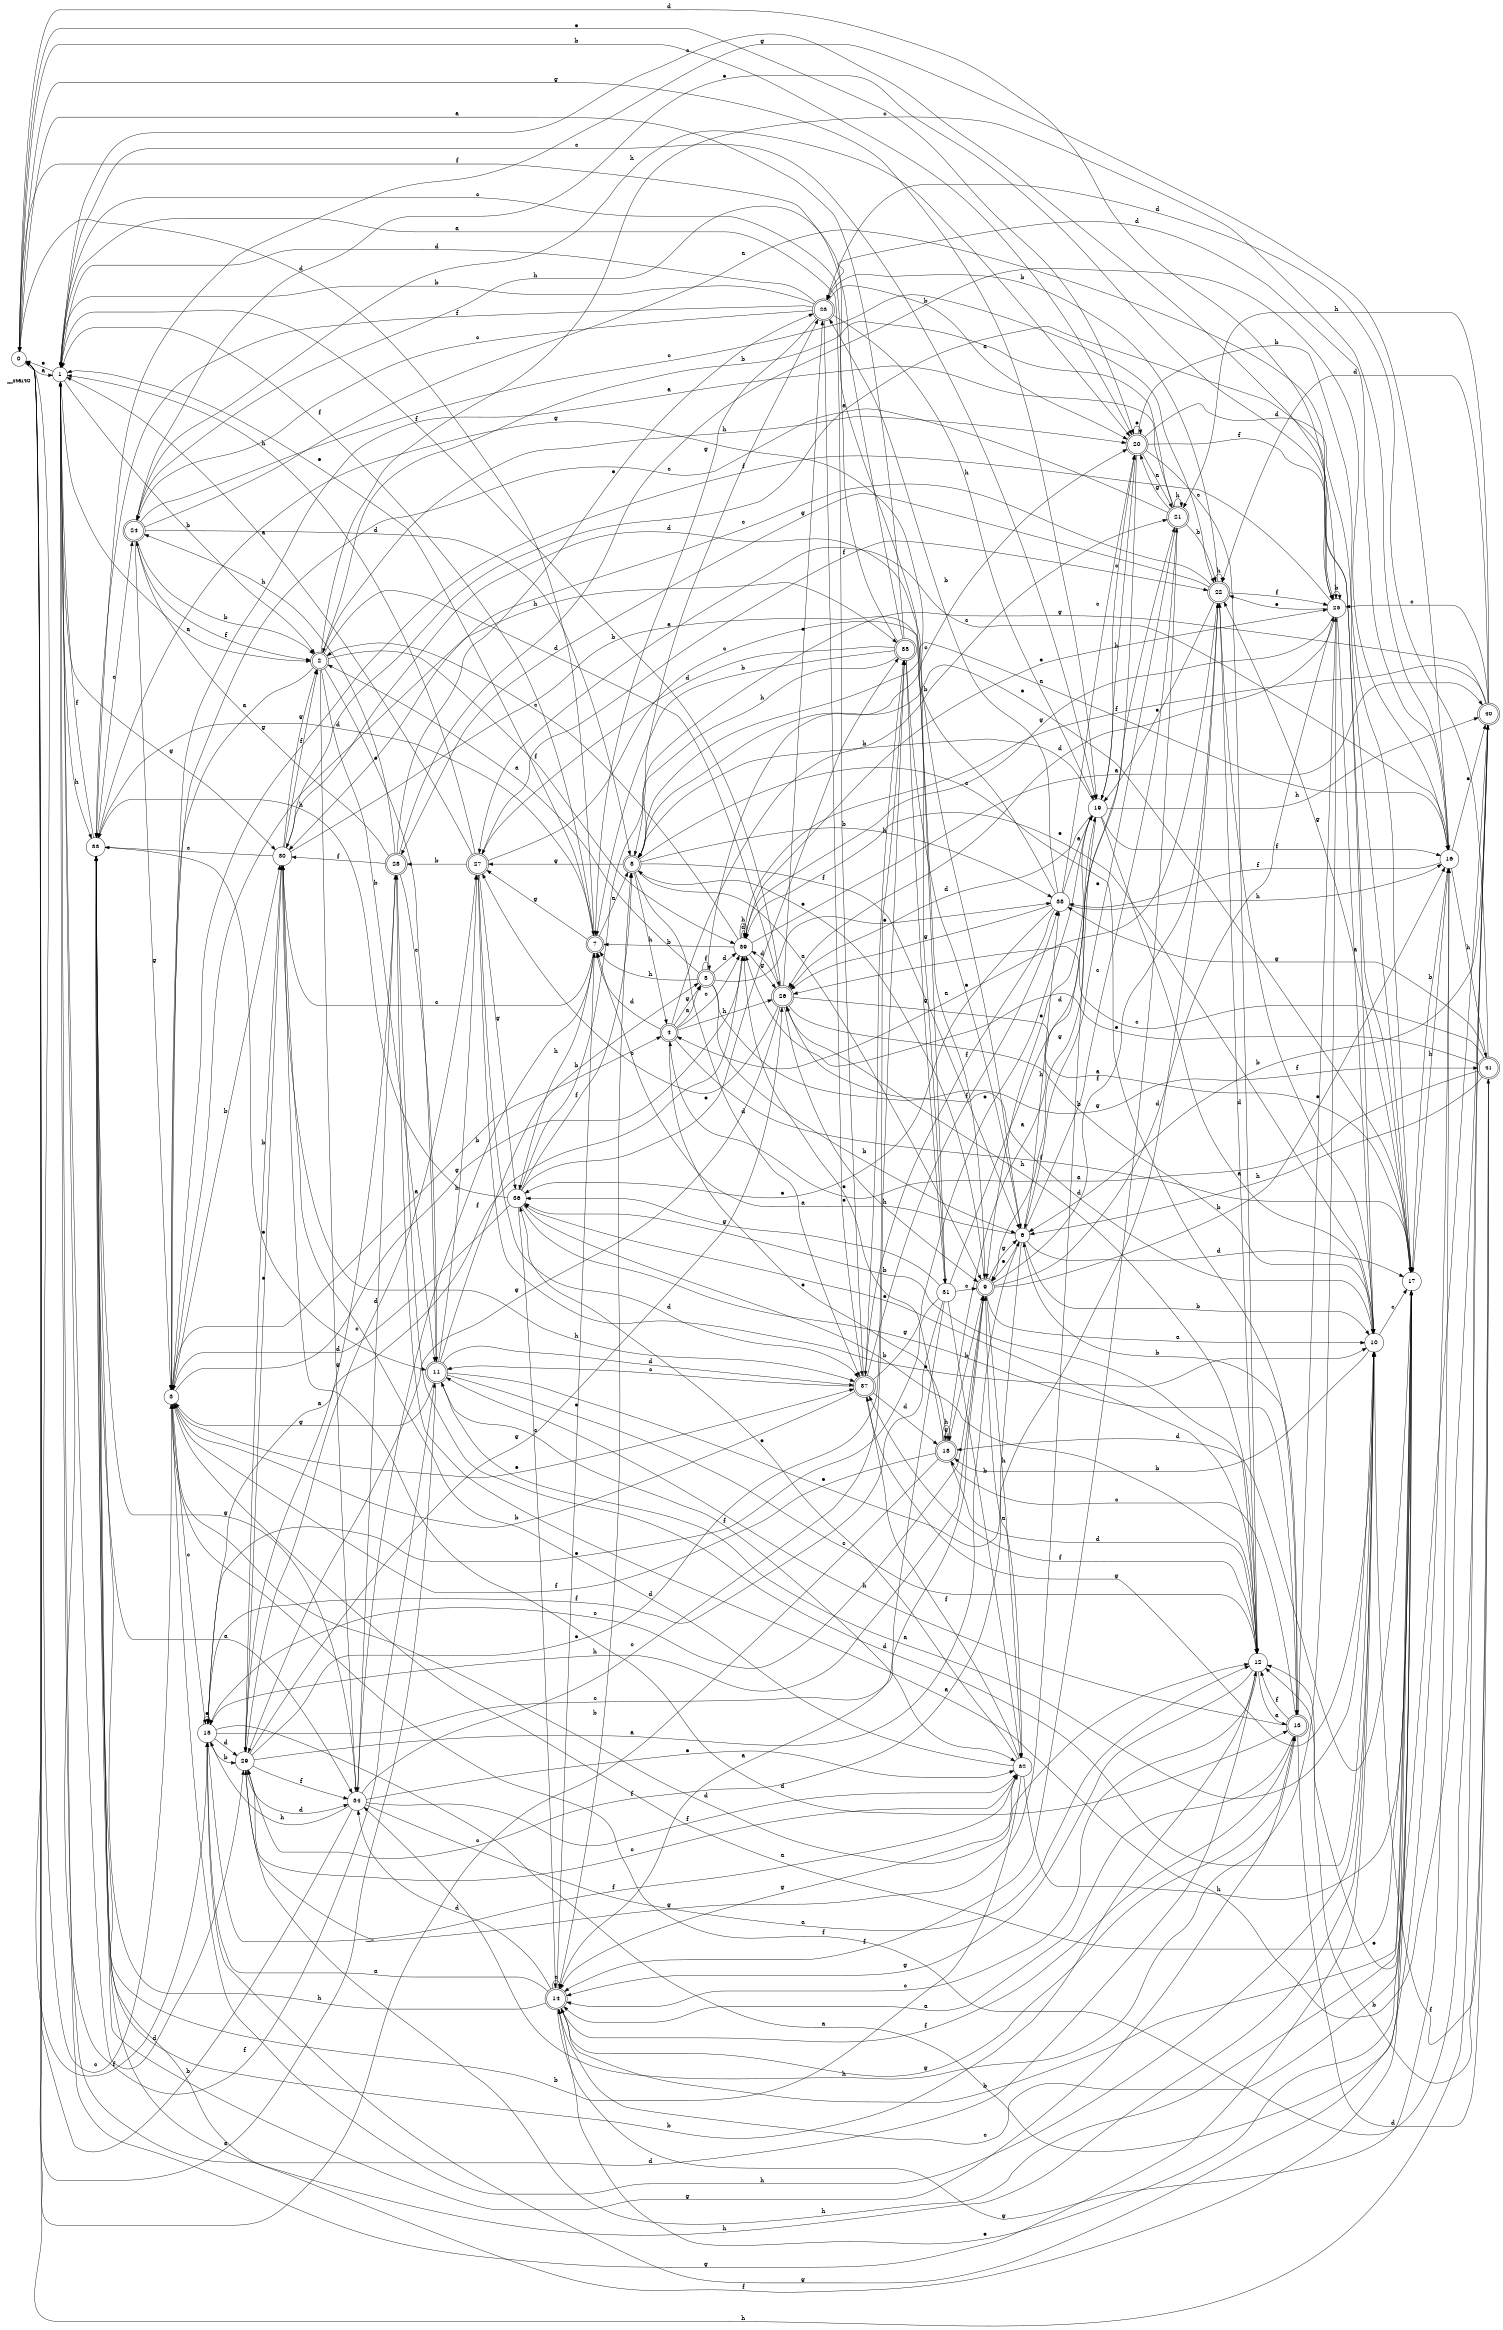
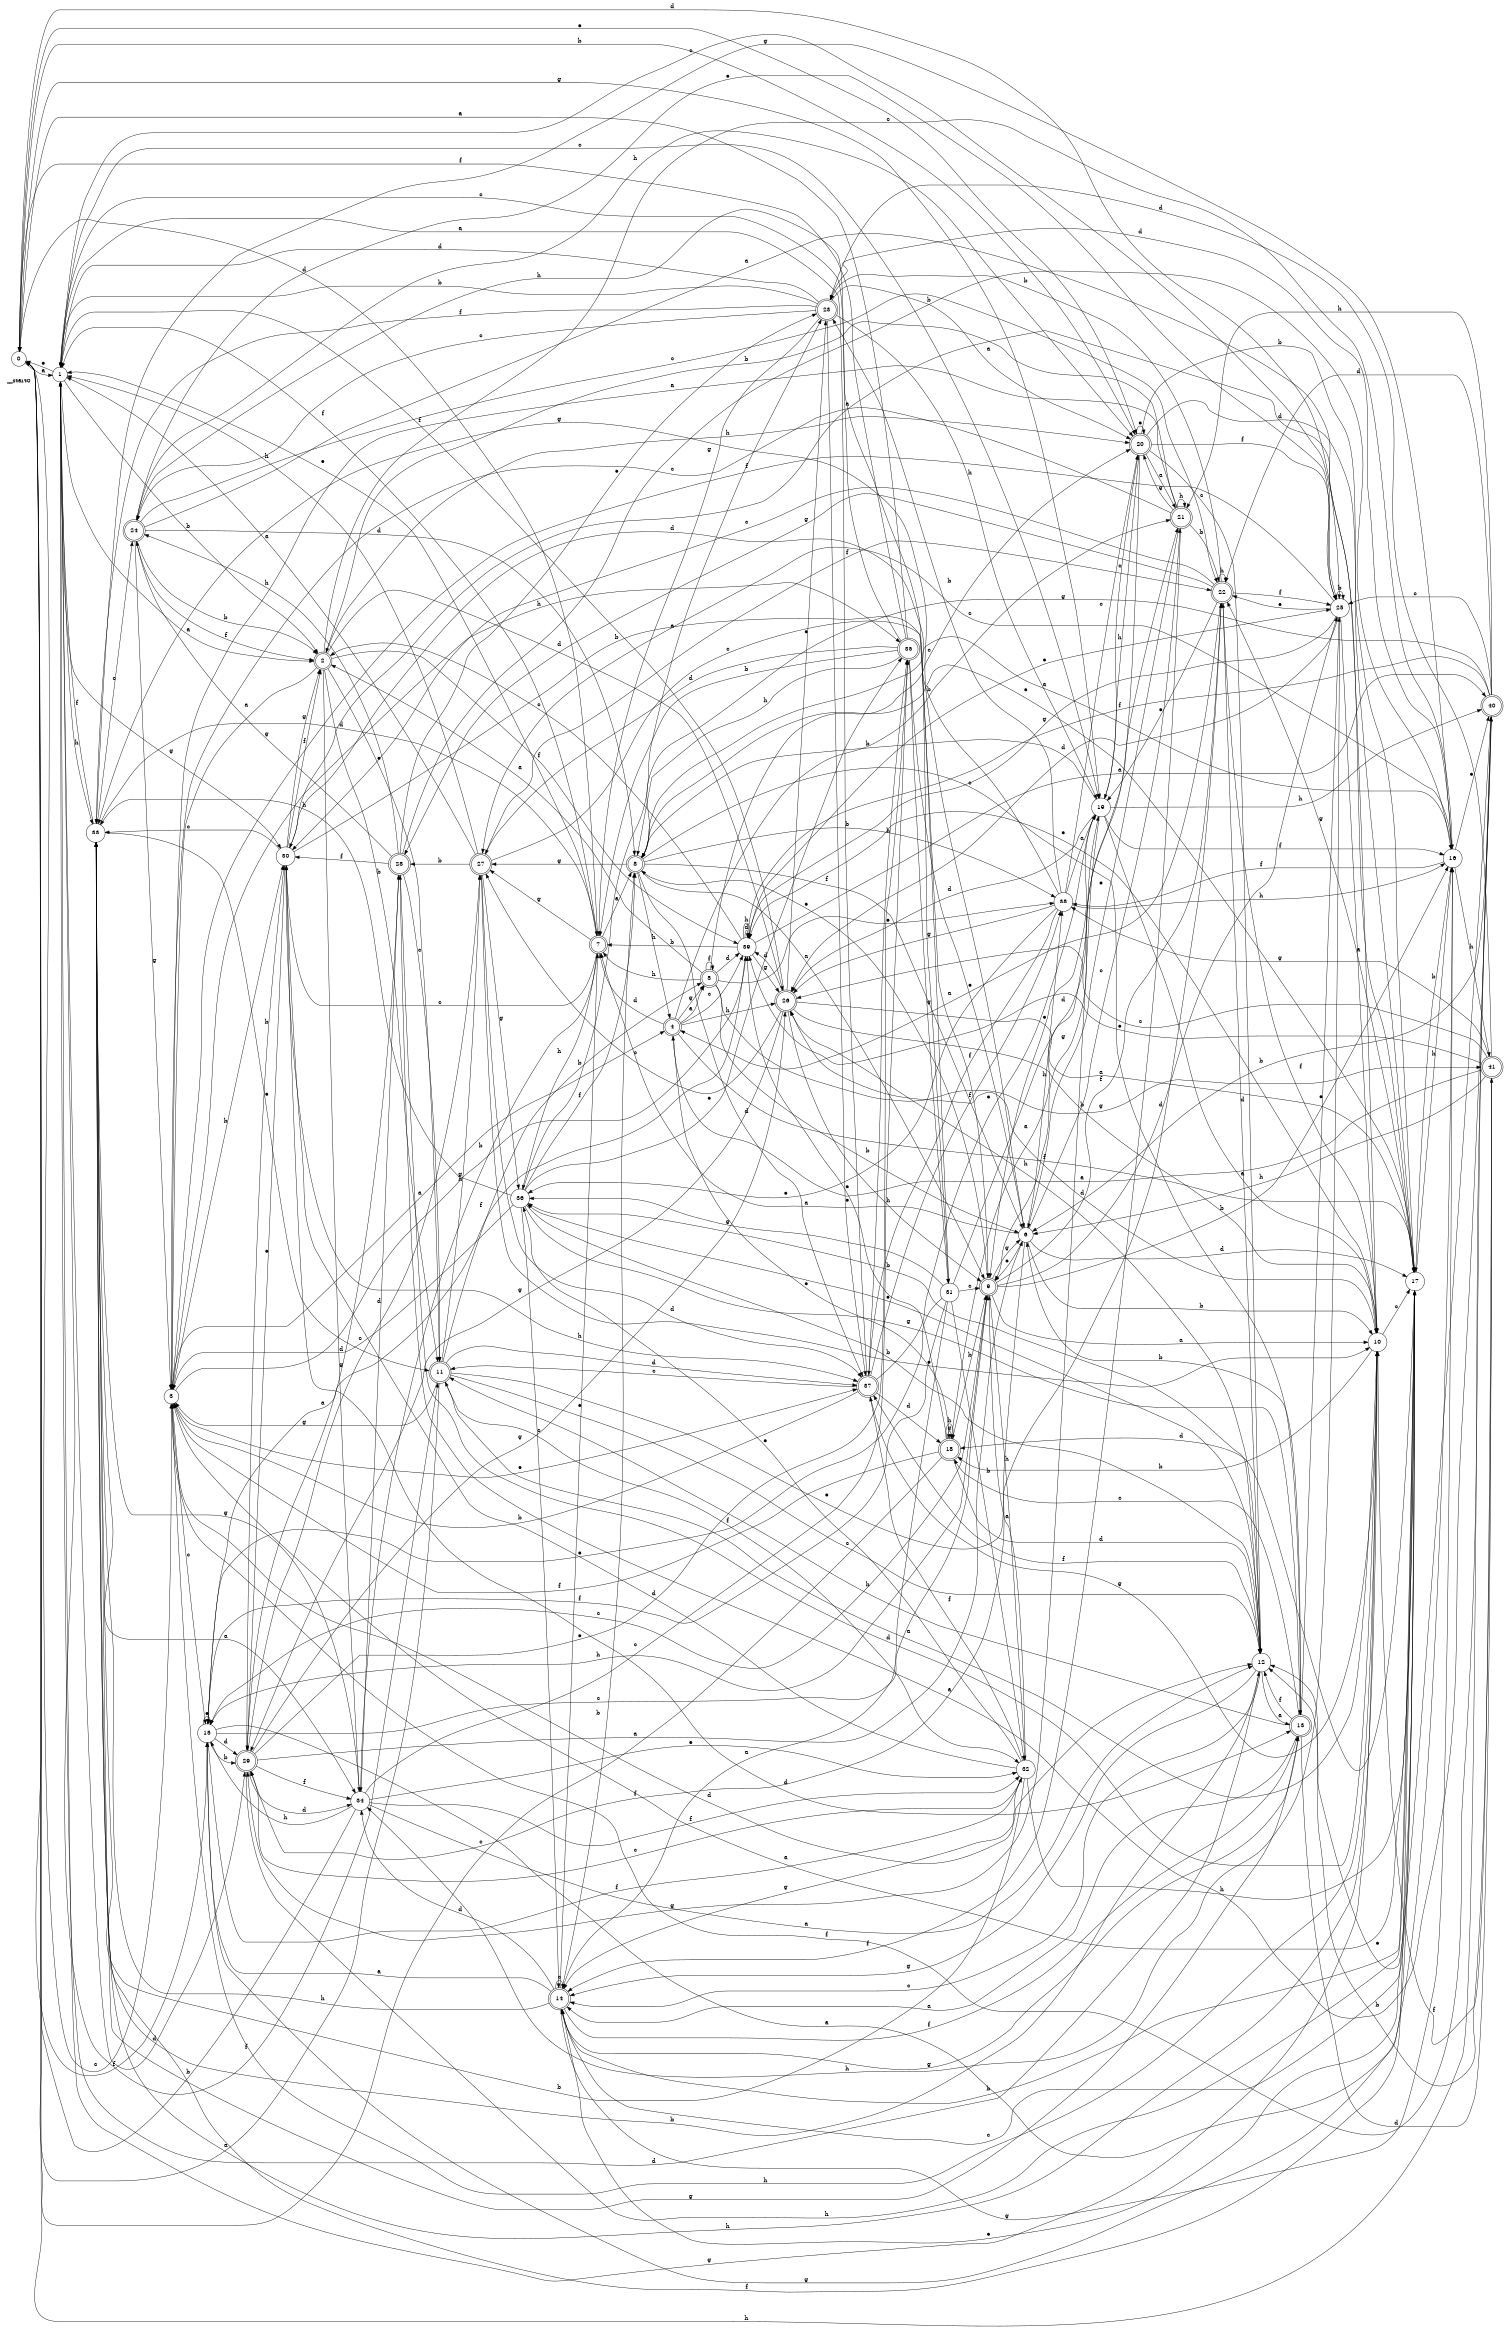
node "29": shape circle -> doublecircle
